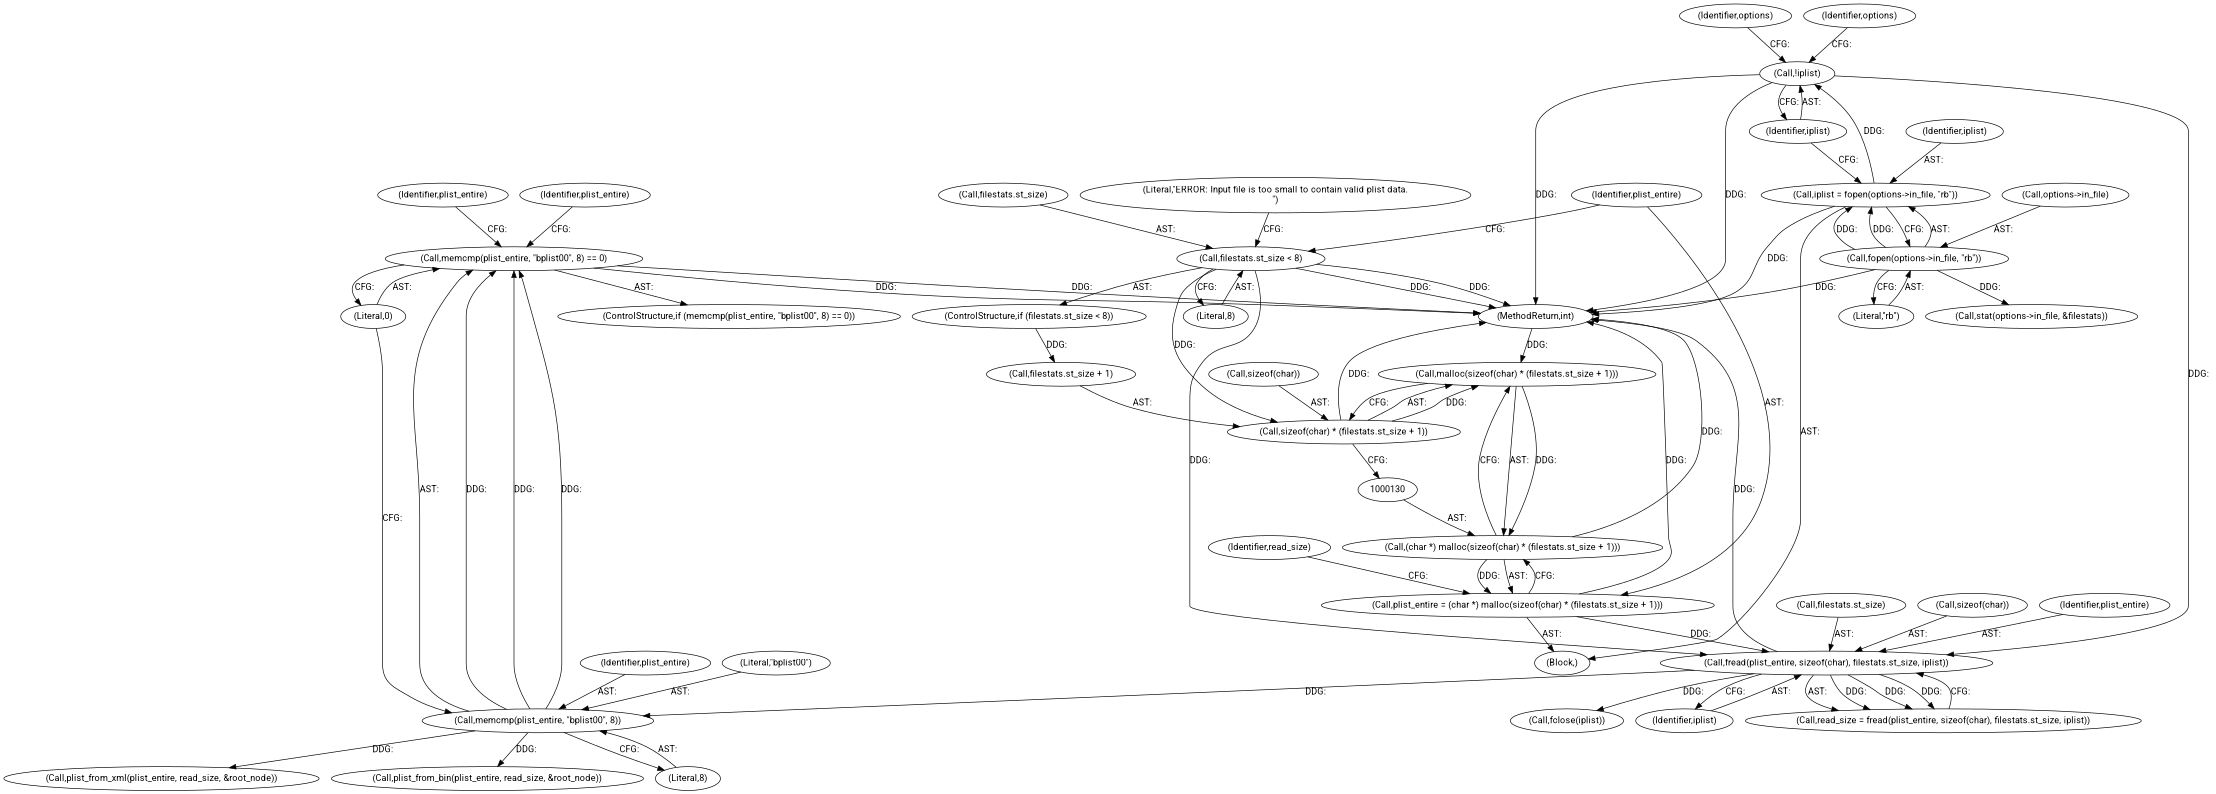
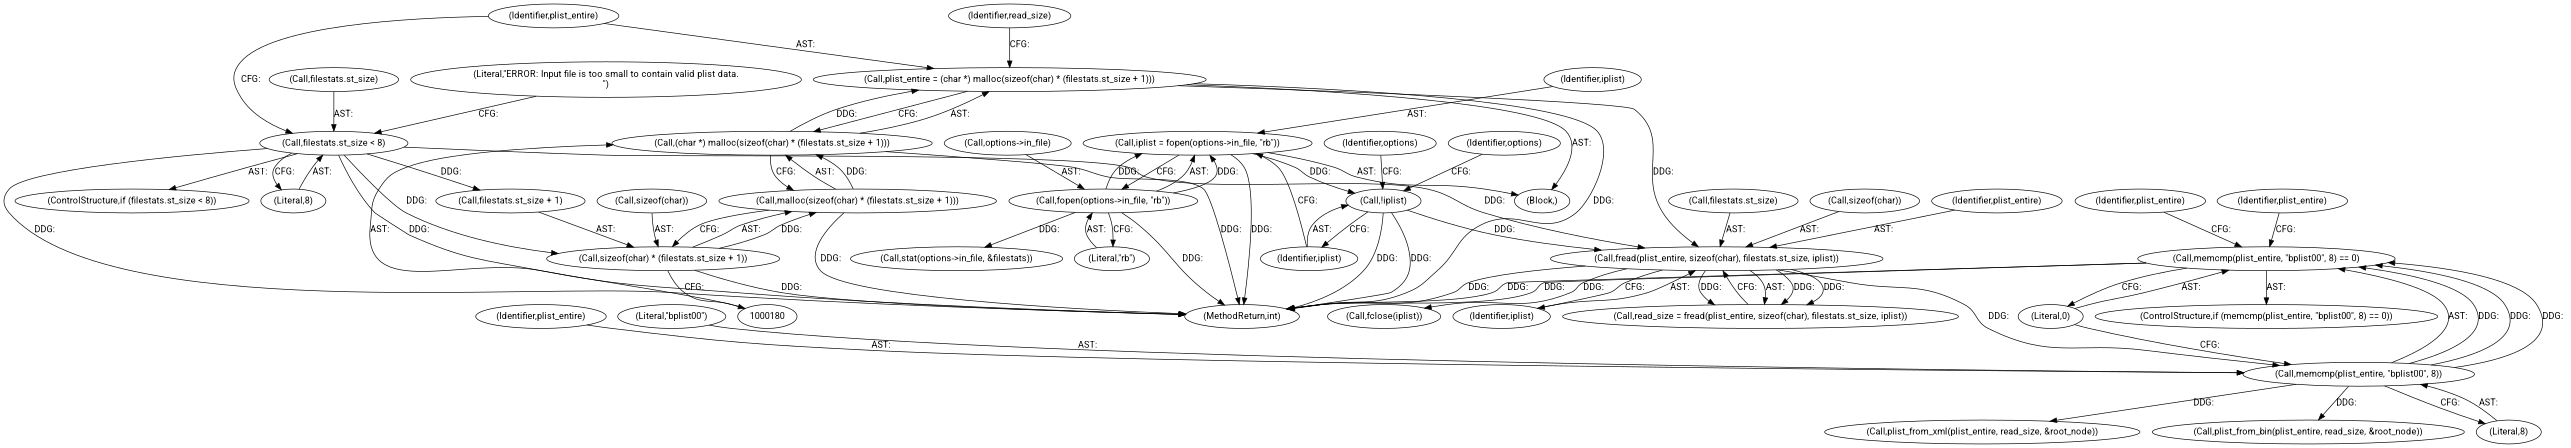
edge "(ControlStructure,if (filestats.st_size < 8))" -> "(Call,filestats.st_size + 1)": now "(Call,filestats.st_size < 8)" -> "(Call,filestats.st_size + 1)"
edge "(MethodReturn,int)" -> "(Call,malloc(sizeof(char) * (filestats.st_size + 1)))": reversed
node "1000130": label "1000130" -> "1000180"
